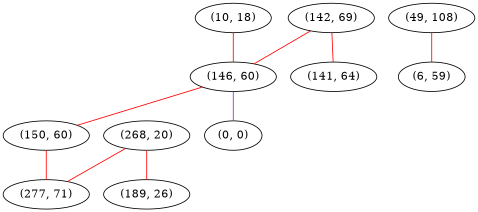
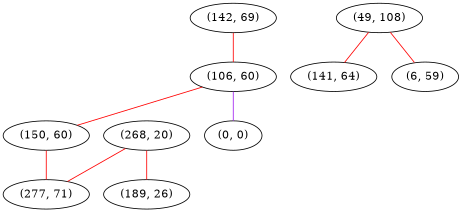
node "(10, 18)": removed
edge "(142, 69)" -- "(141, 64)": now "(49, 108)" -- "(141, 64)"
node "(146, 60)": label "(146, 60)" -> "(106, 60)"
